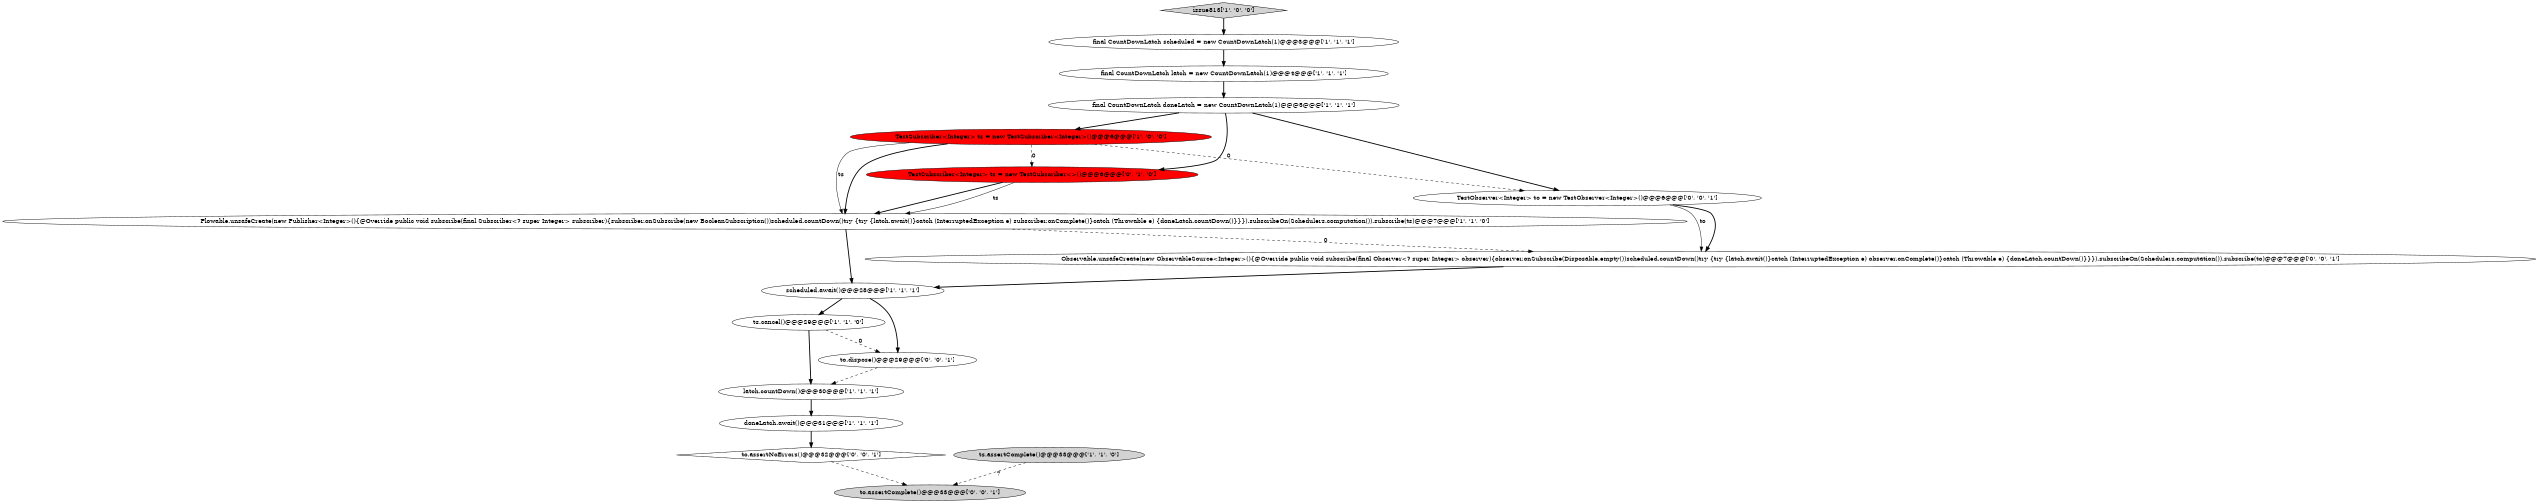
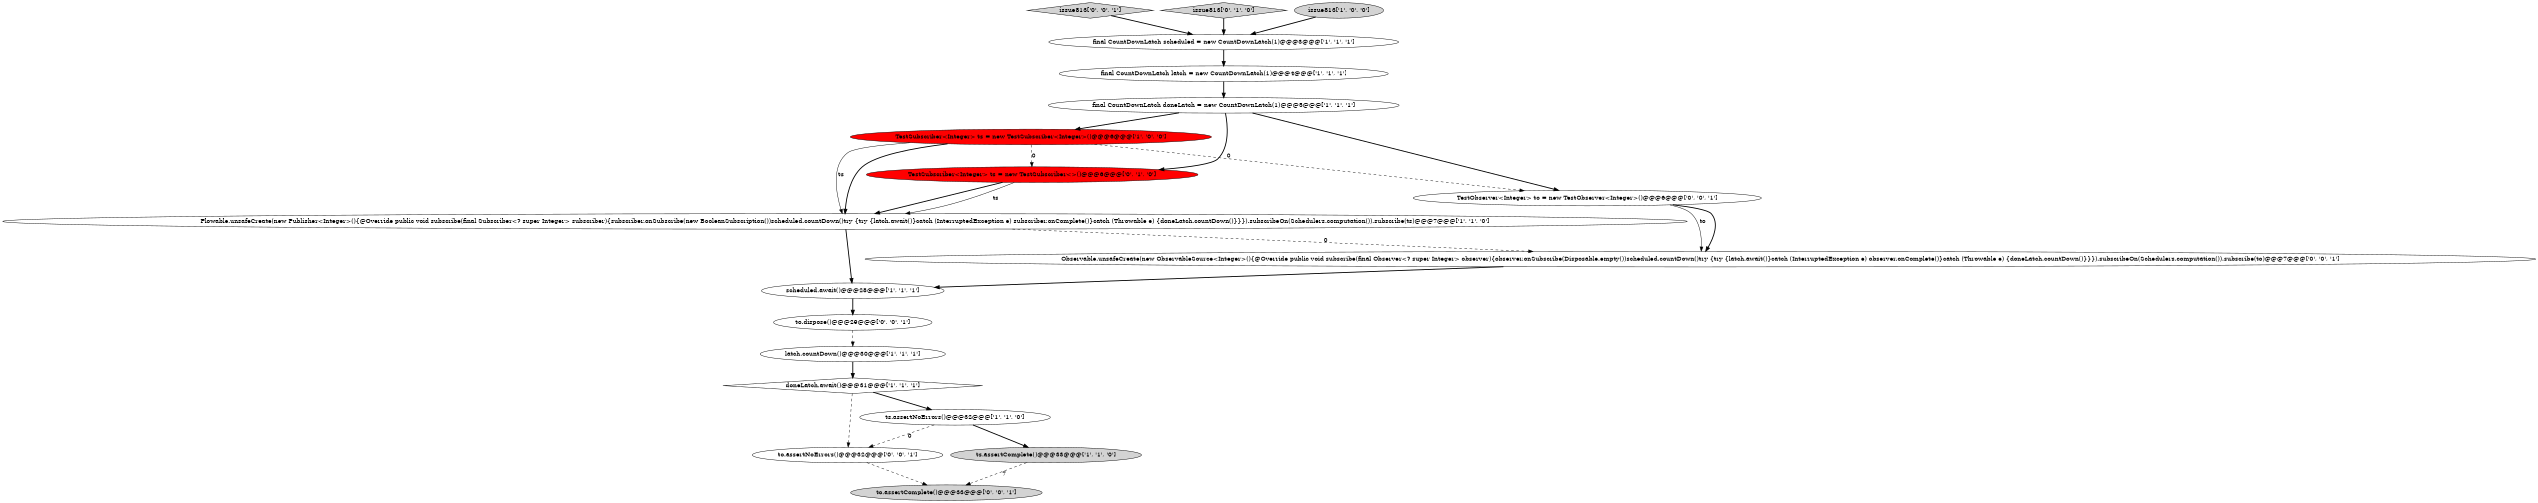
node "issue813['0', '0', '1']": added
node "issue813['1', '0', '0']": shape diamond -> ellipse
node "issue813['0', '1', '0']": added
node "ts.cancel()@@@29@@@['1', '1', '0']": removed
node "ts.assertNoErrors()@@@32@@@['1', '1', '0']": added
node "doneLatch.await()@@@31@@@['1', '1', '1']": shape ellipse -> diamond
edge "doneLatch.await()@@@31@@@['1', '1', '1']" -> "to.assertNoErrors()@@@32@@@['0', '0', '1']": style bold -> dashed
node "to.assertNoErrors()@@@32@@@['0', '0', '1']": shape diamond -> ellipse
